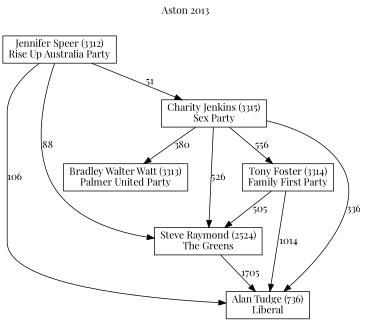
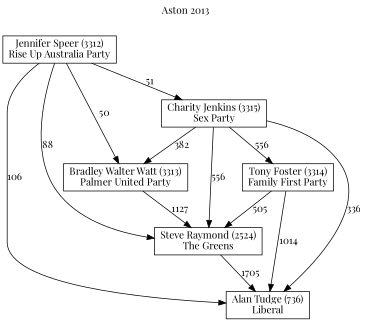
edge "Jennifer Speer (3312) Rise Up Australia Party" -> "Bradley Walter Watt (3313) Palmer United Party": added, label "50"
edge "Charity Jenkins (3315) Sex Party" -> "Bradley Walter Watt (3313) Palmer United Party": label "380" -> "382"
edge "Charity Jenkins (3315) Sex Party" -> "Steve Raymond (2524) The Greens": label "526" -> "556"
edge "Bradley Walter Watt (3313) Palmer United Party" -> "Steve Raymond (2524) The Greens": added, label "1127"
